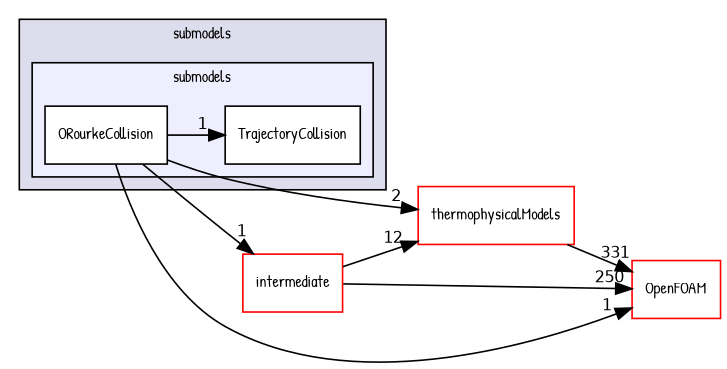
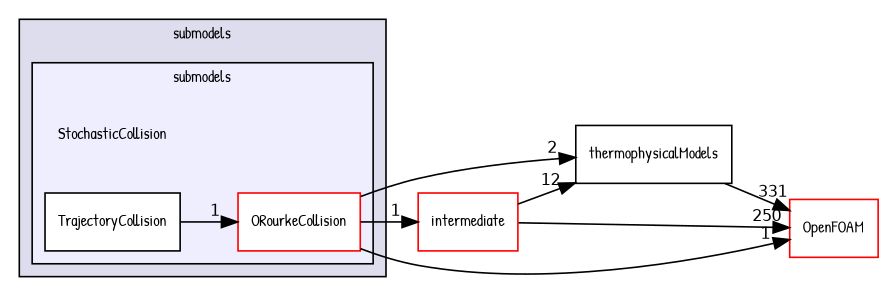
node "ORourkeCollision": color black -> red
node "StochasticCollision": added
edge "ORourkeCollision" -> "TrajectoryCollision": reversed
node "thermophysicalModels": color red -> black
